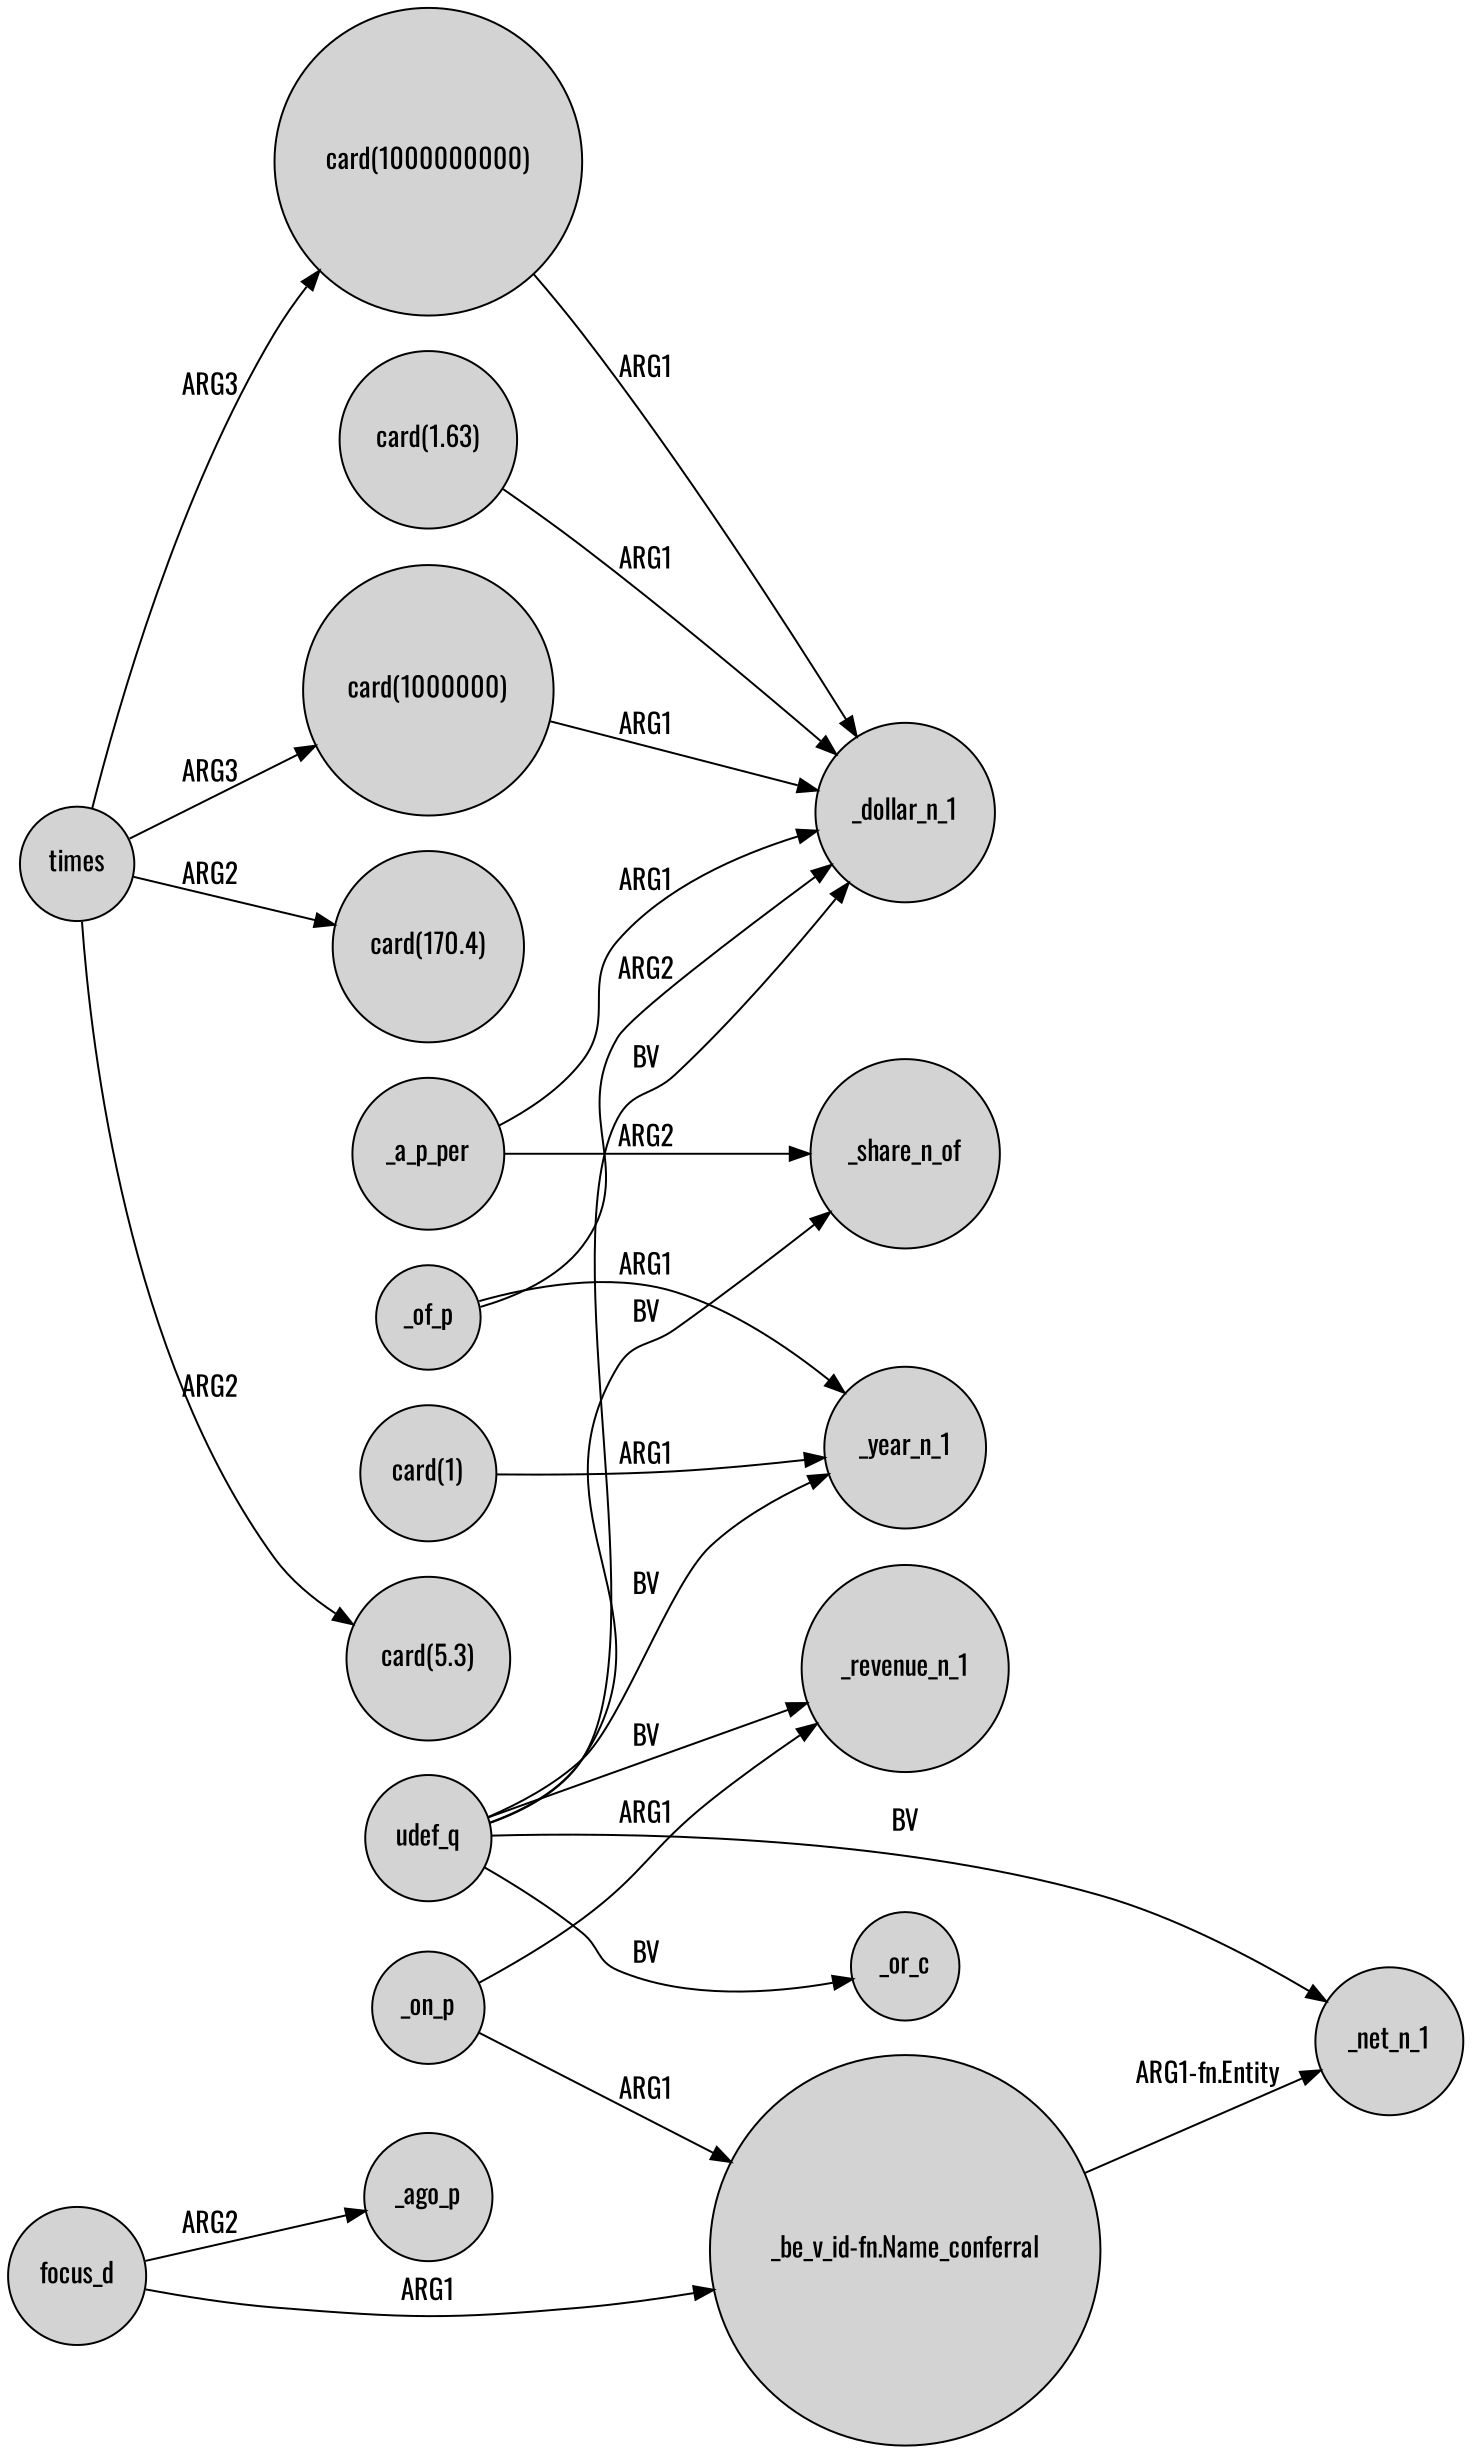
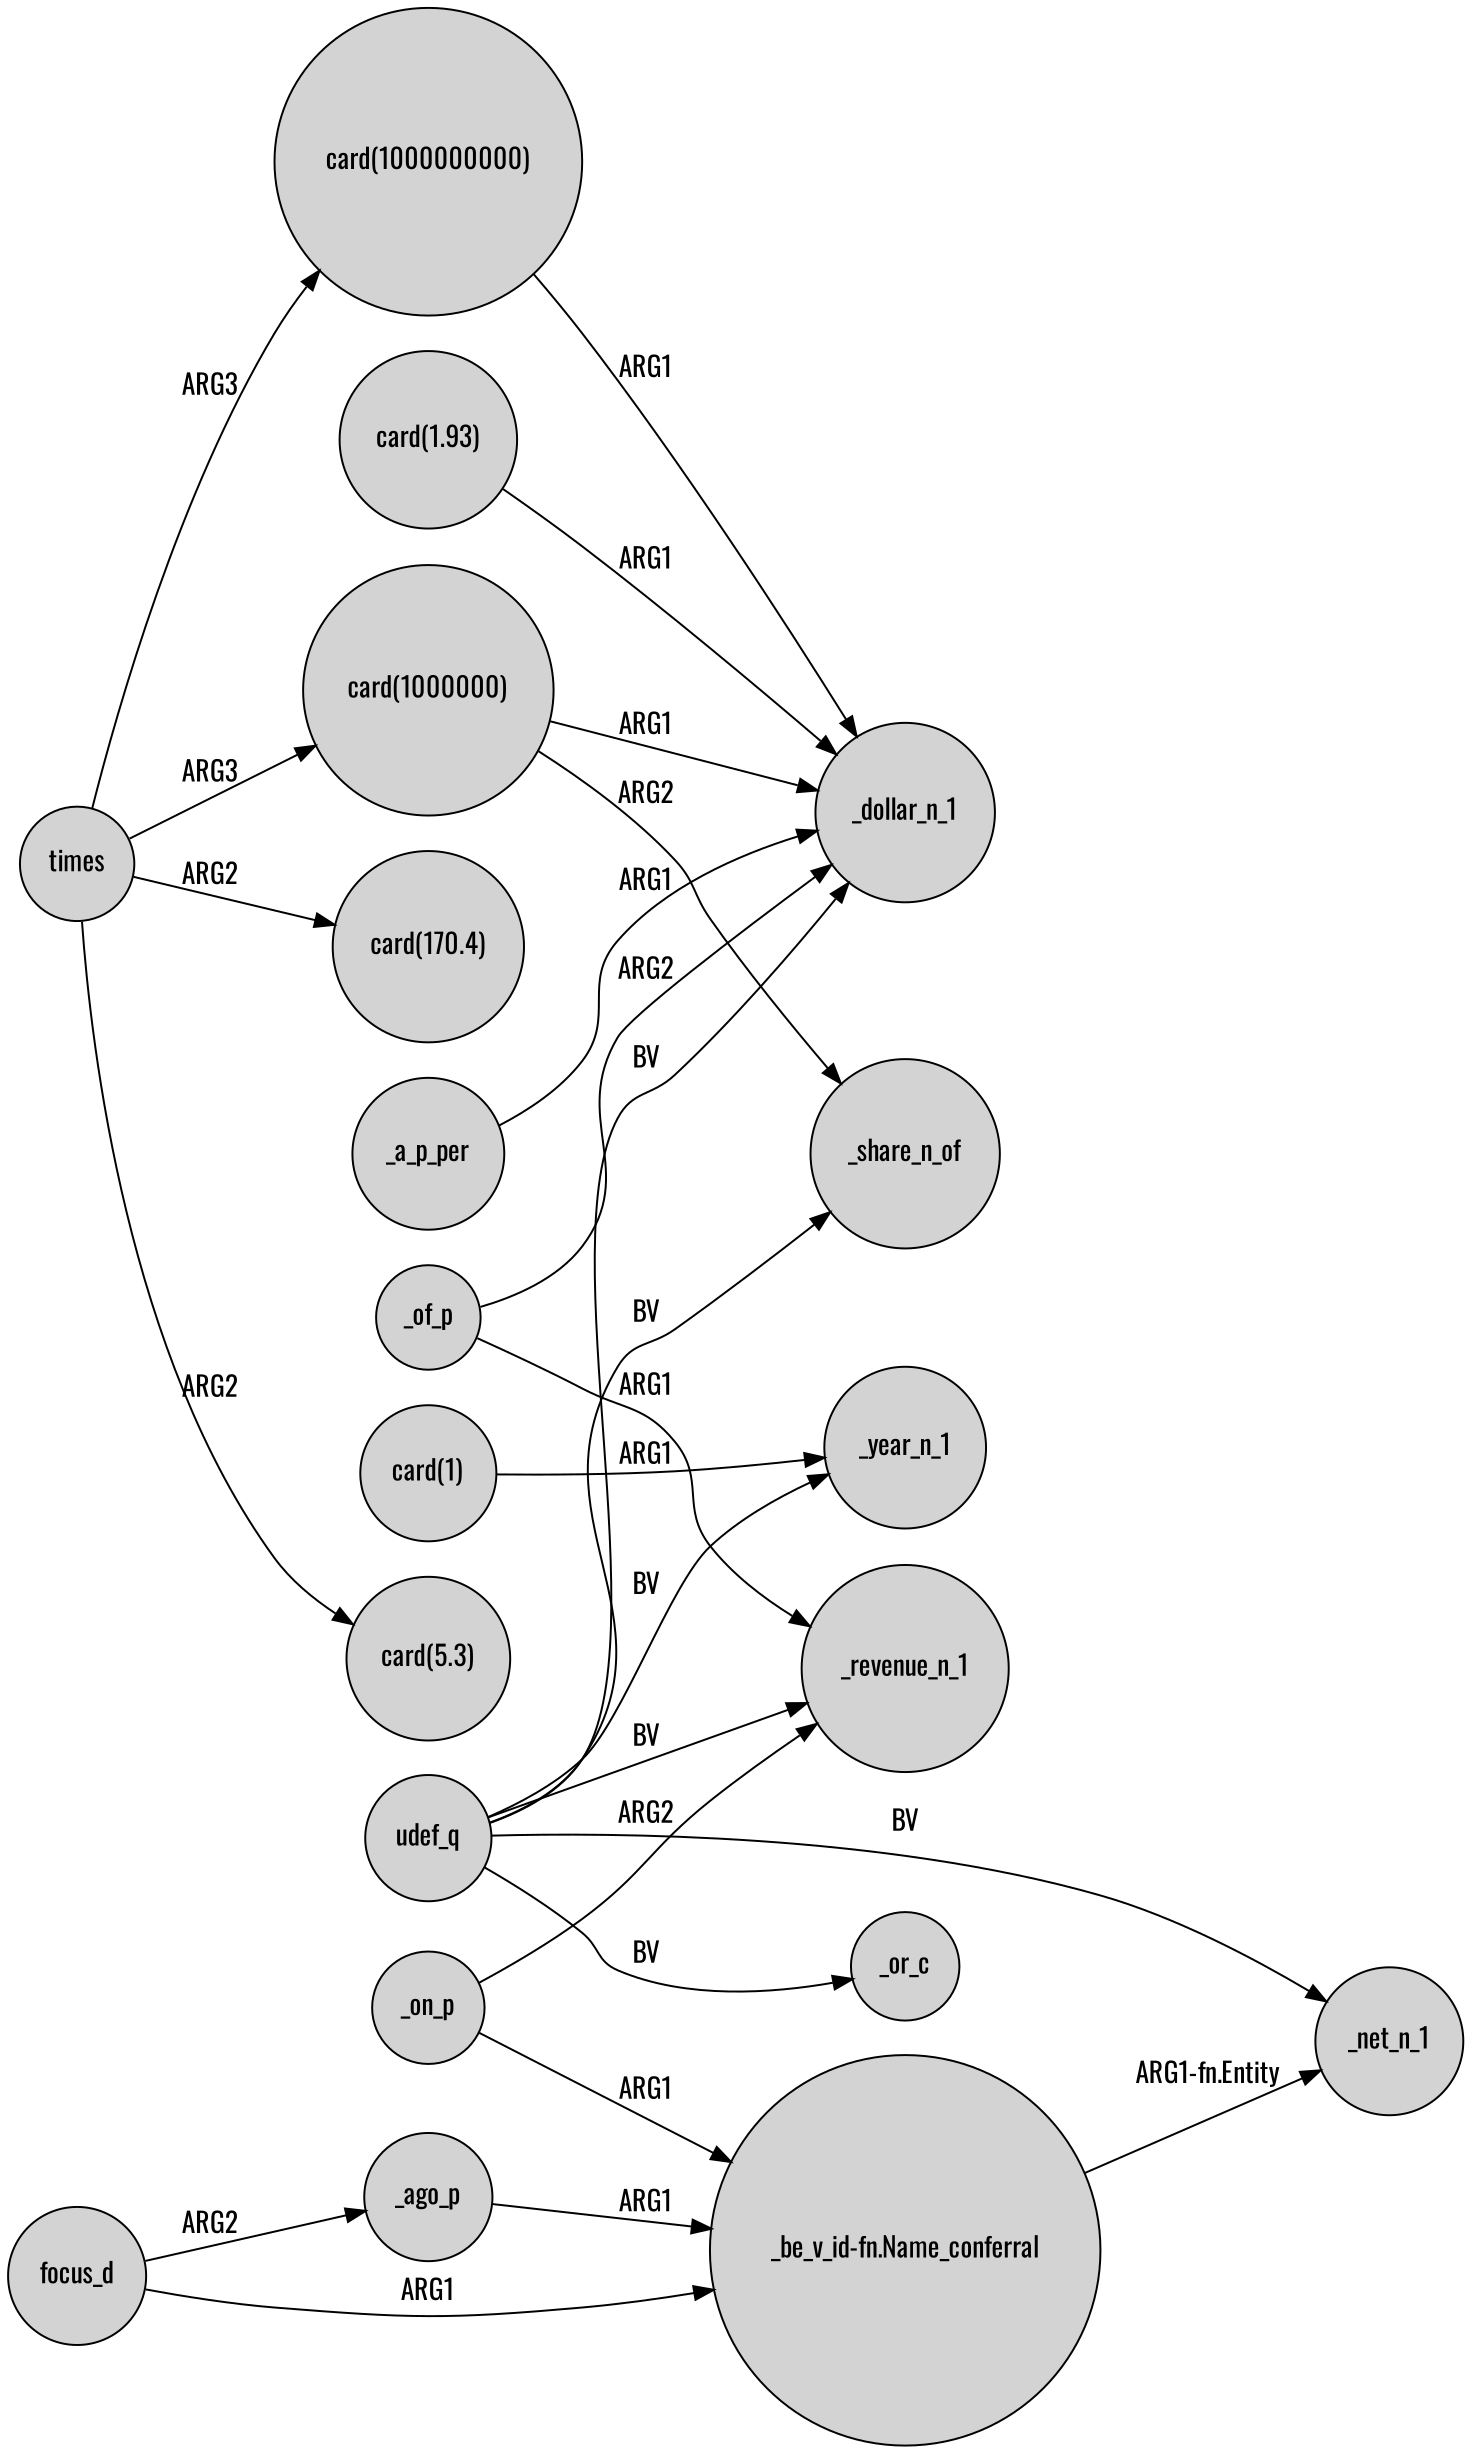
node "card(1.63)": label "card(1.63)" -> "card(1.93)"
edge "_a_p_per" -> "_share_n_of": now "card(1000000)" -> "_share_n_of"
edge "_of_p" -> "_year_n_1": now "_of_p" -> "_revenue_n_1"
edge "_on_p" -> "_revenue_n_1": label "ARG1" -> "ARG2"
edge "_ago_p" -> "_be_v_id-fn.Name_conferral": added, label "ARG1"
